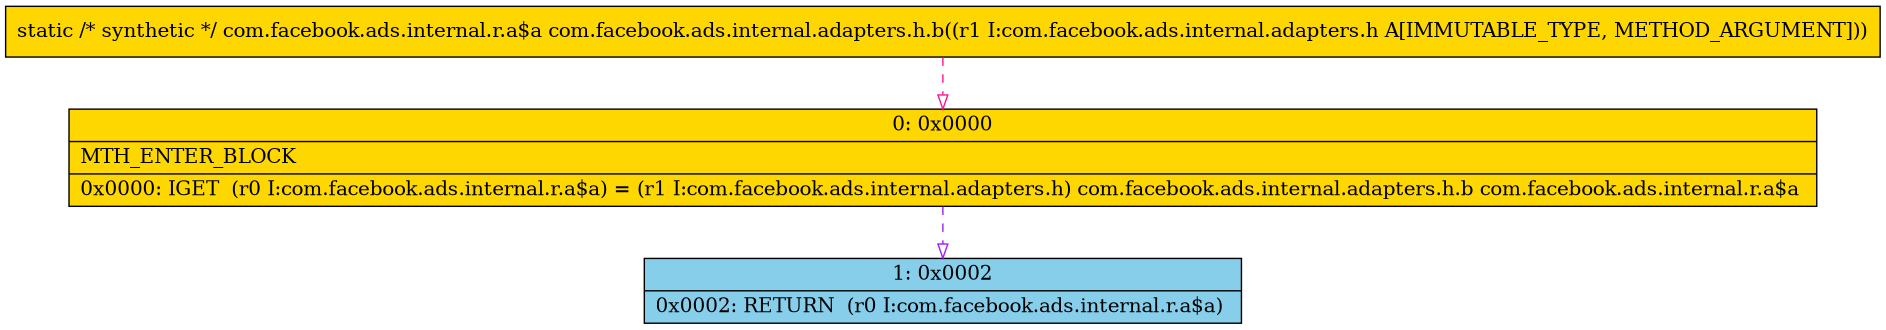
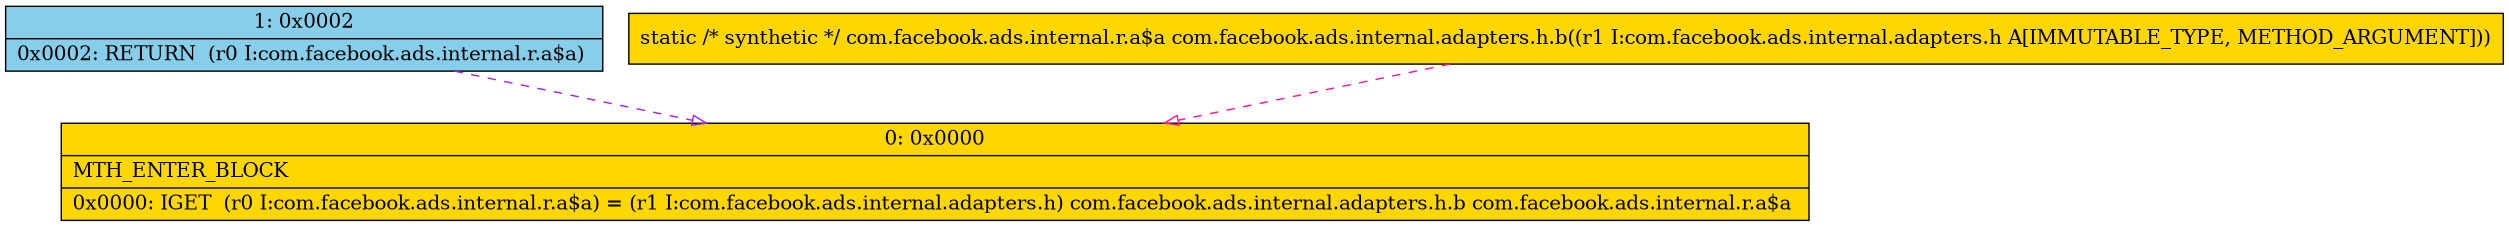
edge "0: 0x0000" -> "1: 0x0002": reversed
